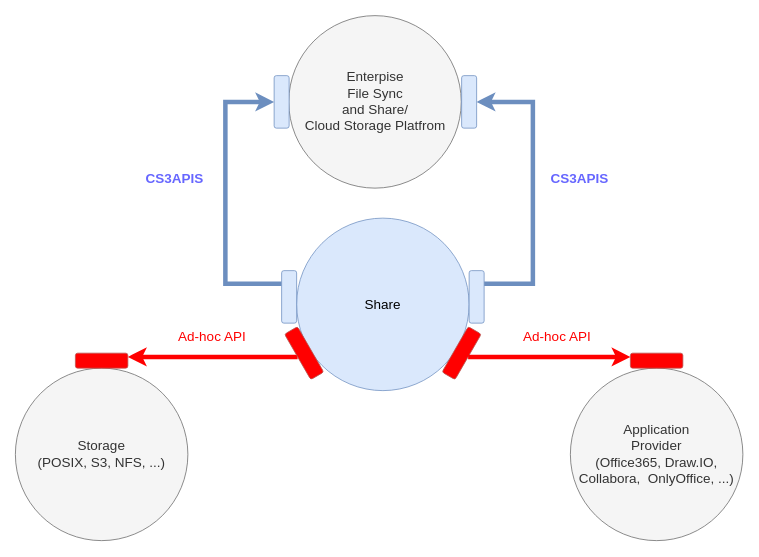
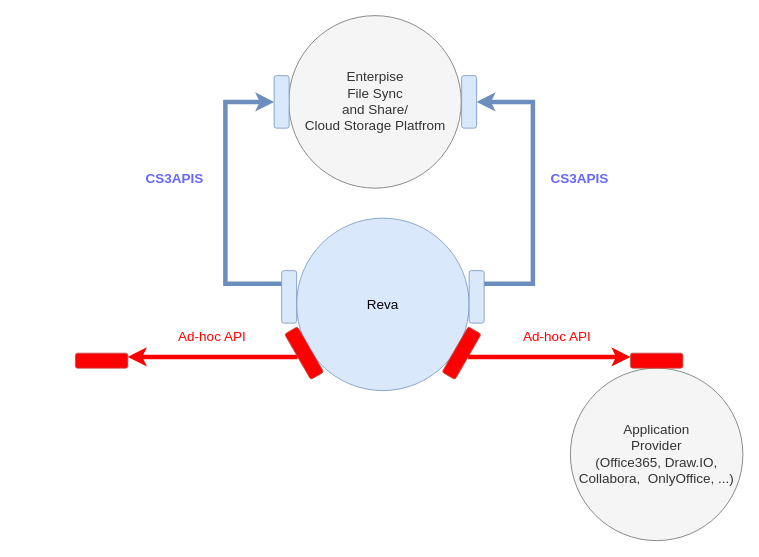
node "Share": label "Share" -> "Reva"
node "Storage (POSIX, S3, NFS, ...)": removed
